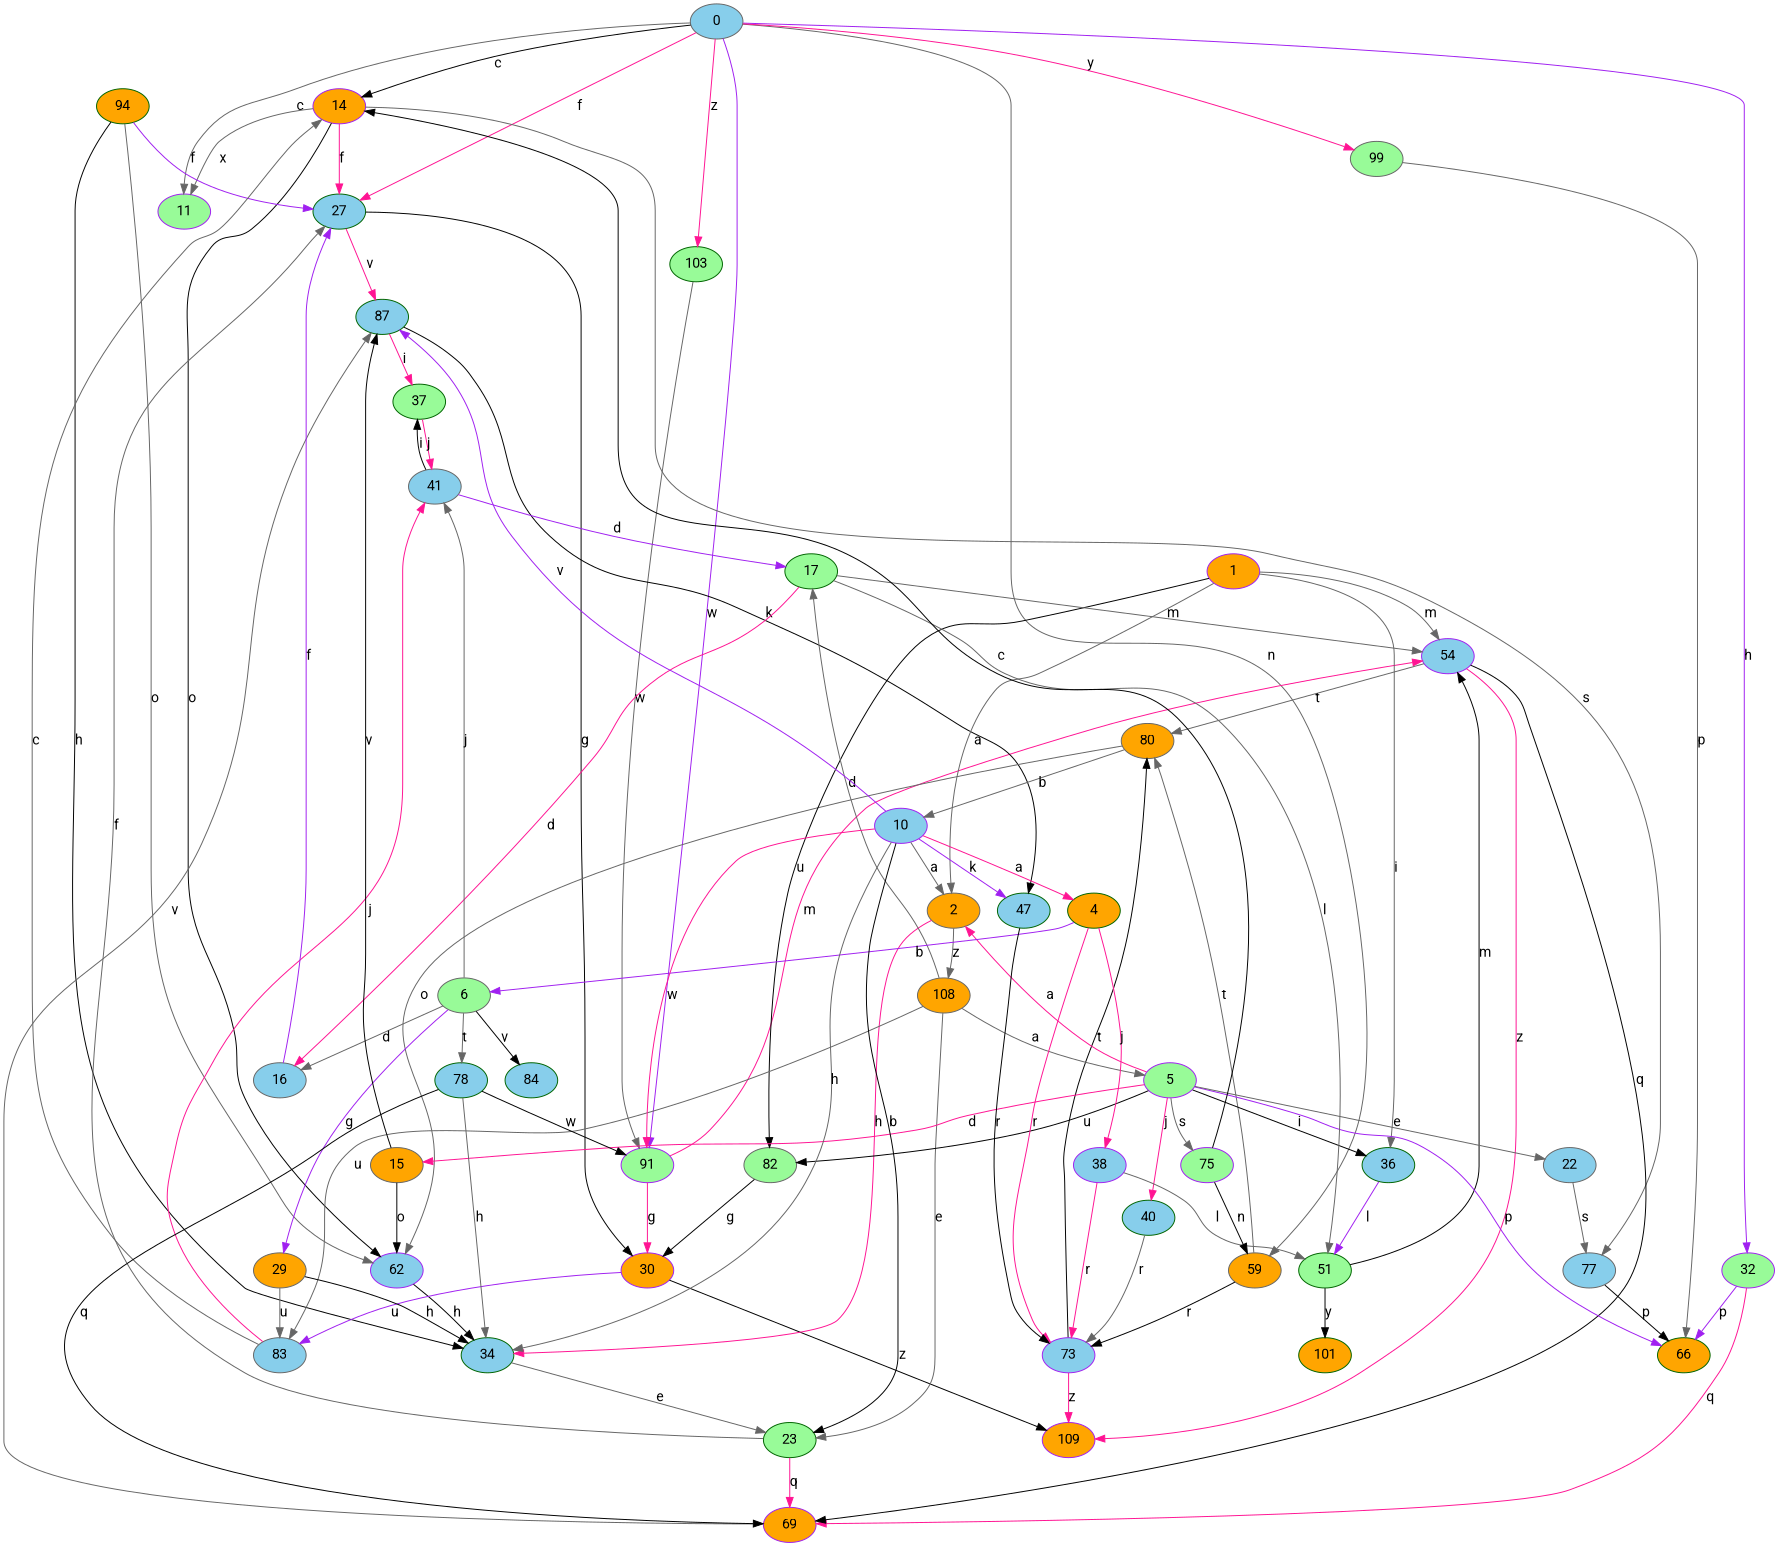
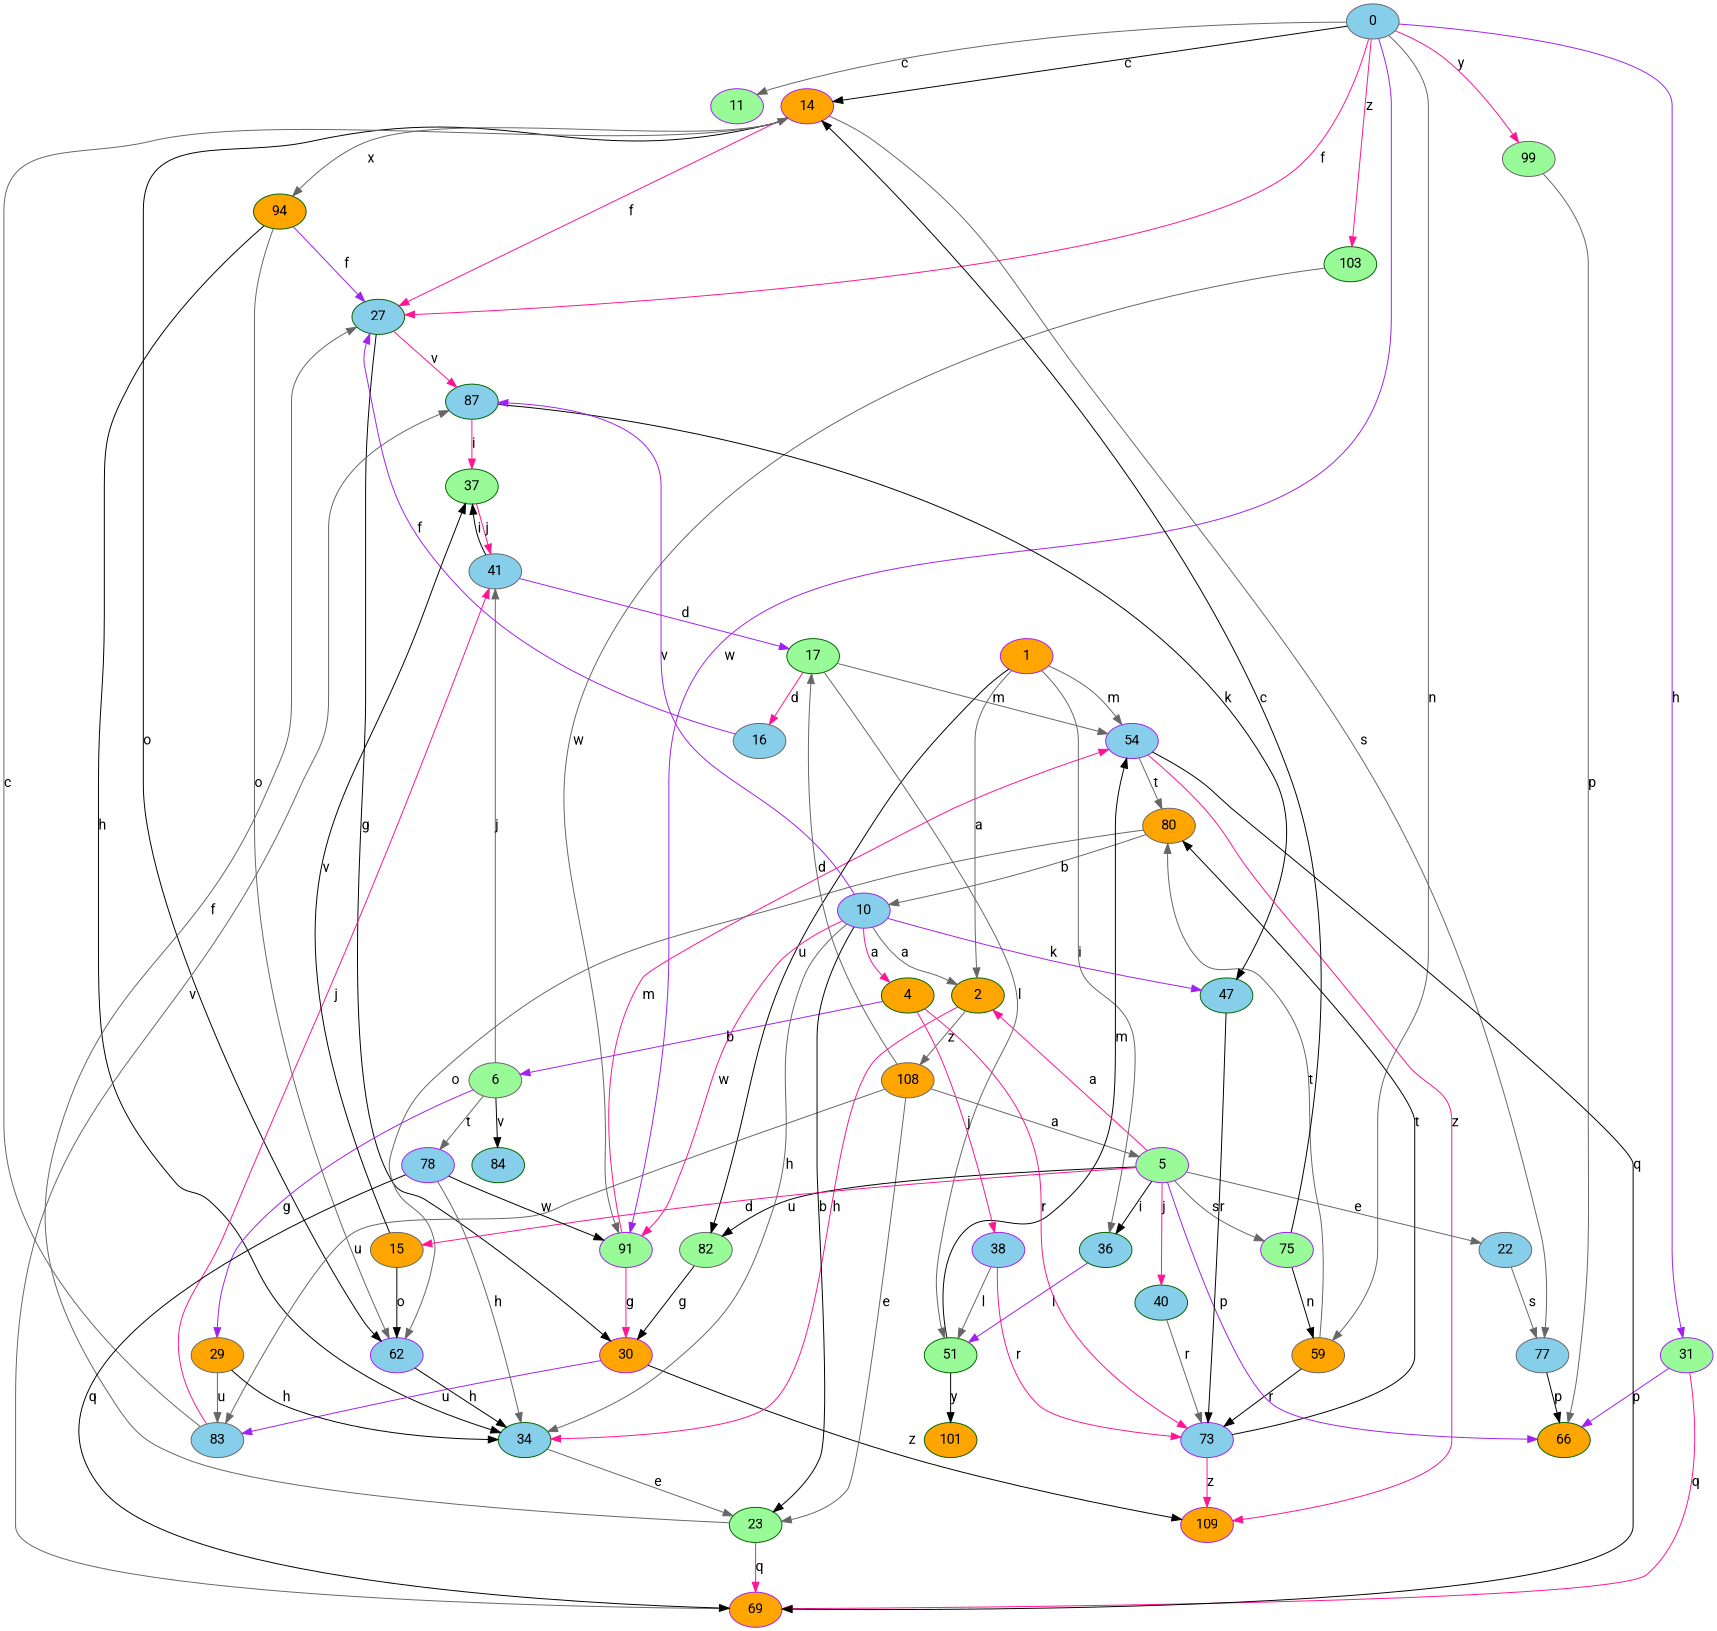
edge "14" -> "11": now "14" -> "94"
edge "15" -> "87": now "15" -> "37"
node "2": color gray40 -> darkgreen
edge "6" -> "16": removed, label "d"
node "78": color darkgreen -> purple
node "32": label "32" -> "31"
